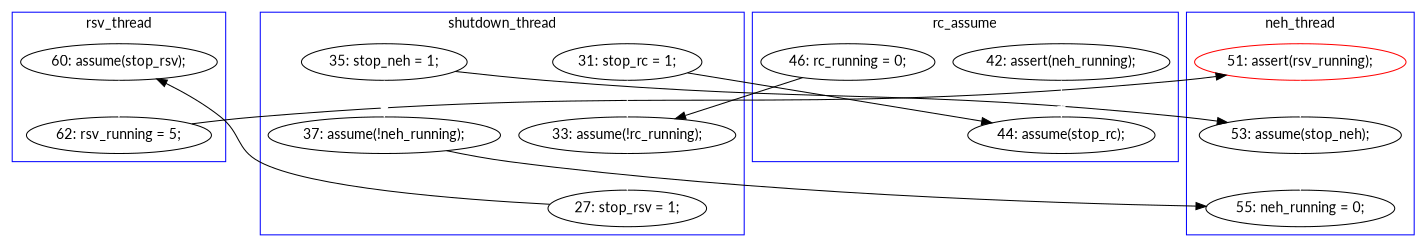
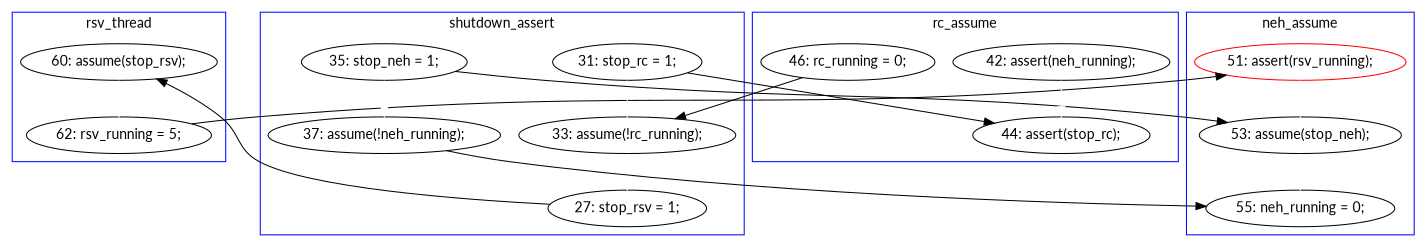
cluster "shutdown_thread": label "shutdown_thread" -> "shutdown_assert"
cluster "neh_thread": label "neh_thread" -> "neh_assume"
node "44: assume(stop_rc);": label "44: assume(stop_rc);" -> "44: assert(stop_rc);"
